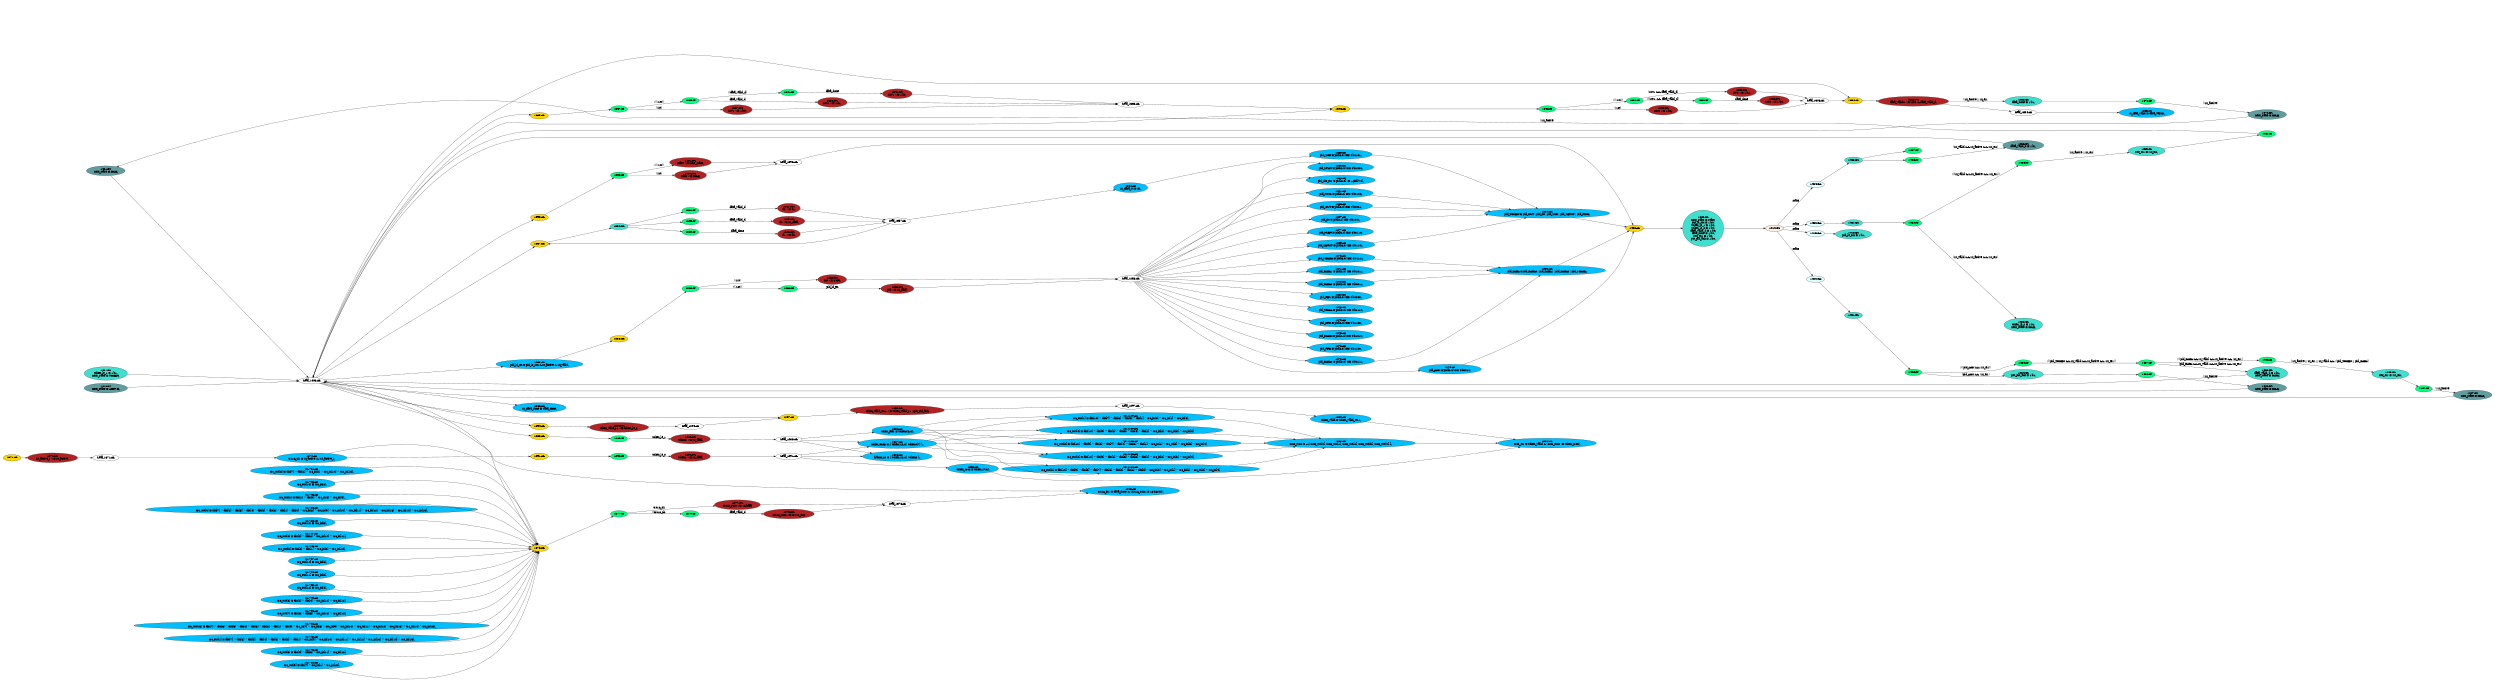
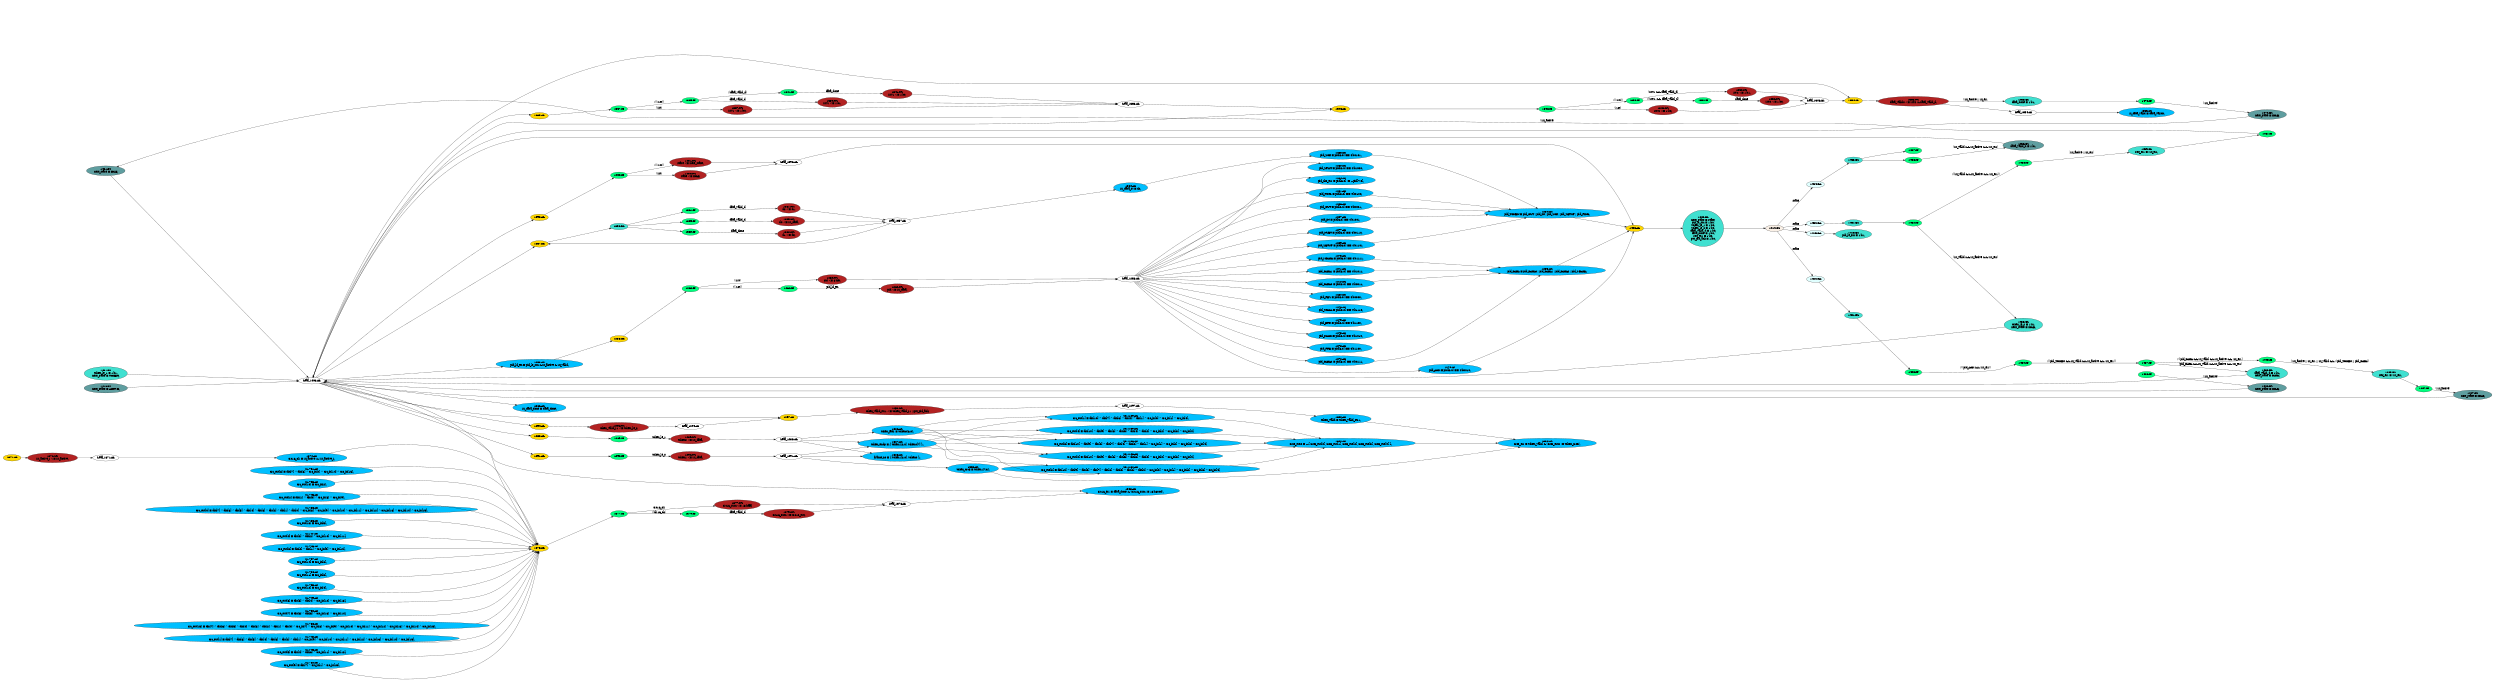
node "1424:BL got_pid_ack = 1'b1;": removed
edge "1453:BL token_le_2 = 1'b1; next_state = IDLE;" -> "Leaf_1403:AL": added
edge "1374:AS crc16_clr = rx_active & !rx_active_r;" -> "1291:AL": now "Leaf_1403:AL" -> "1291:AL"
edge "1377:IF" -> "1379:IF": label "!(crc16_clr)" -> "!(clr16_clr)"
